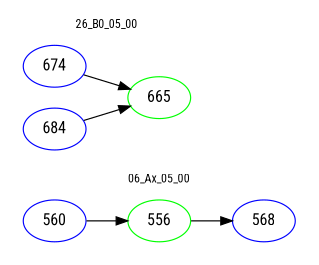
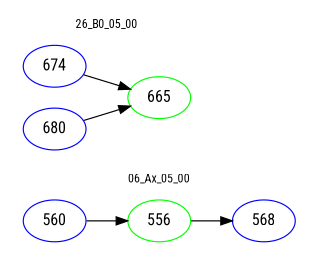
node "684": label "684" -> "680"
